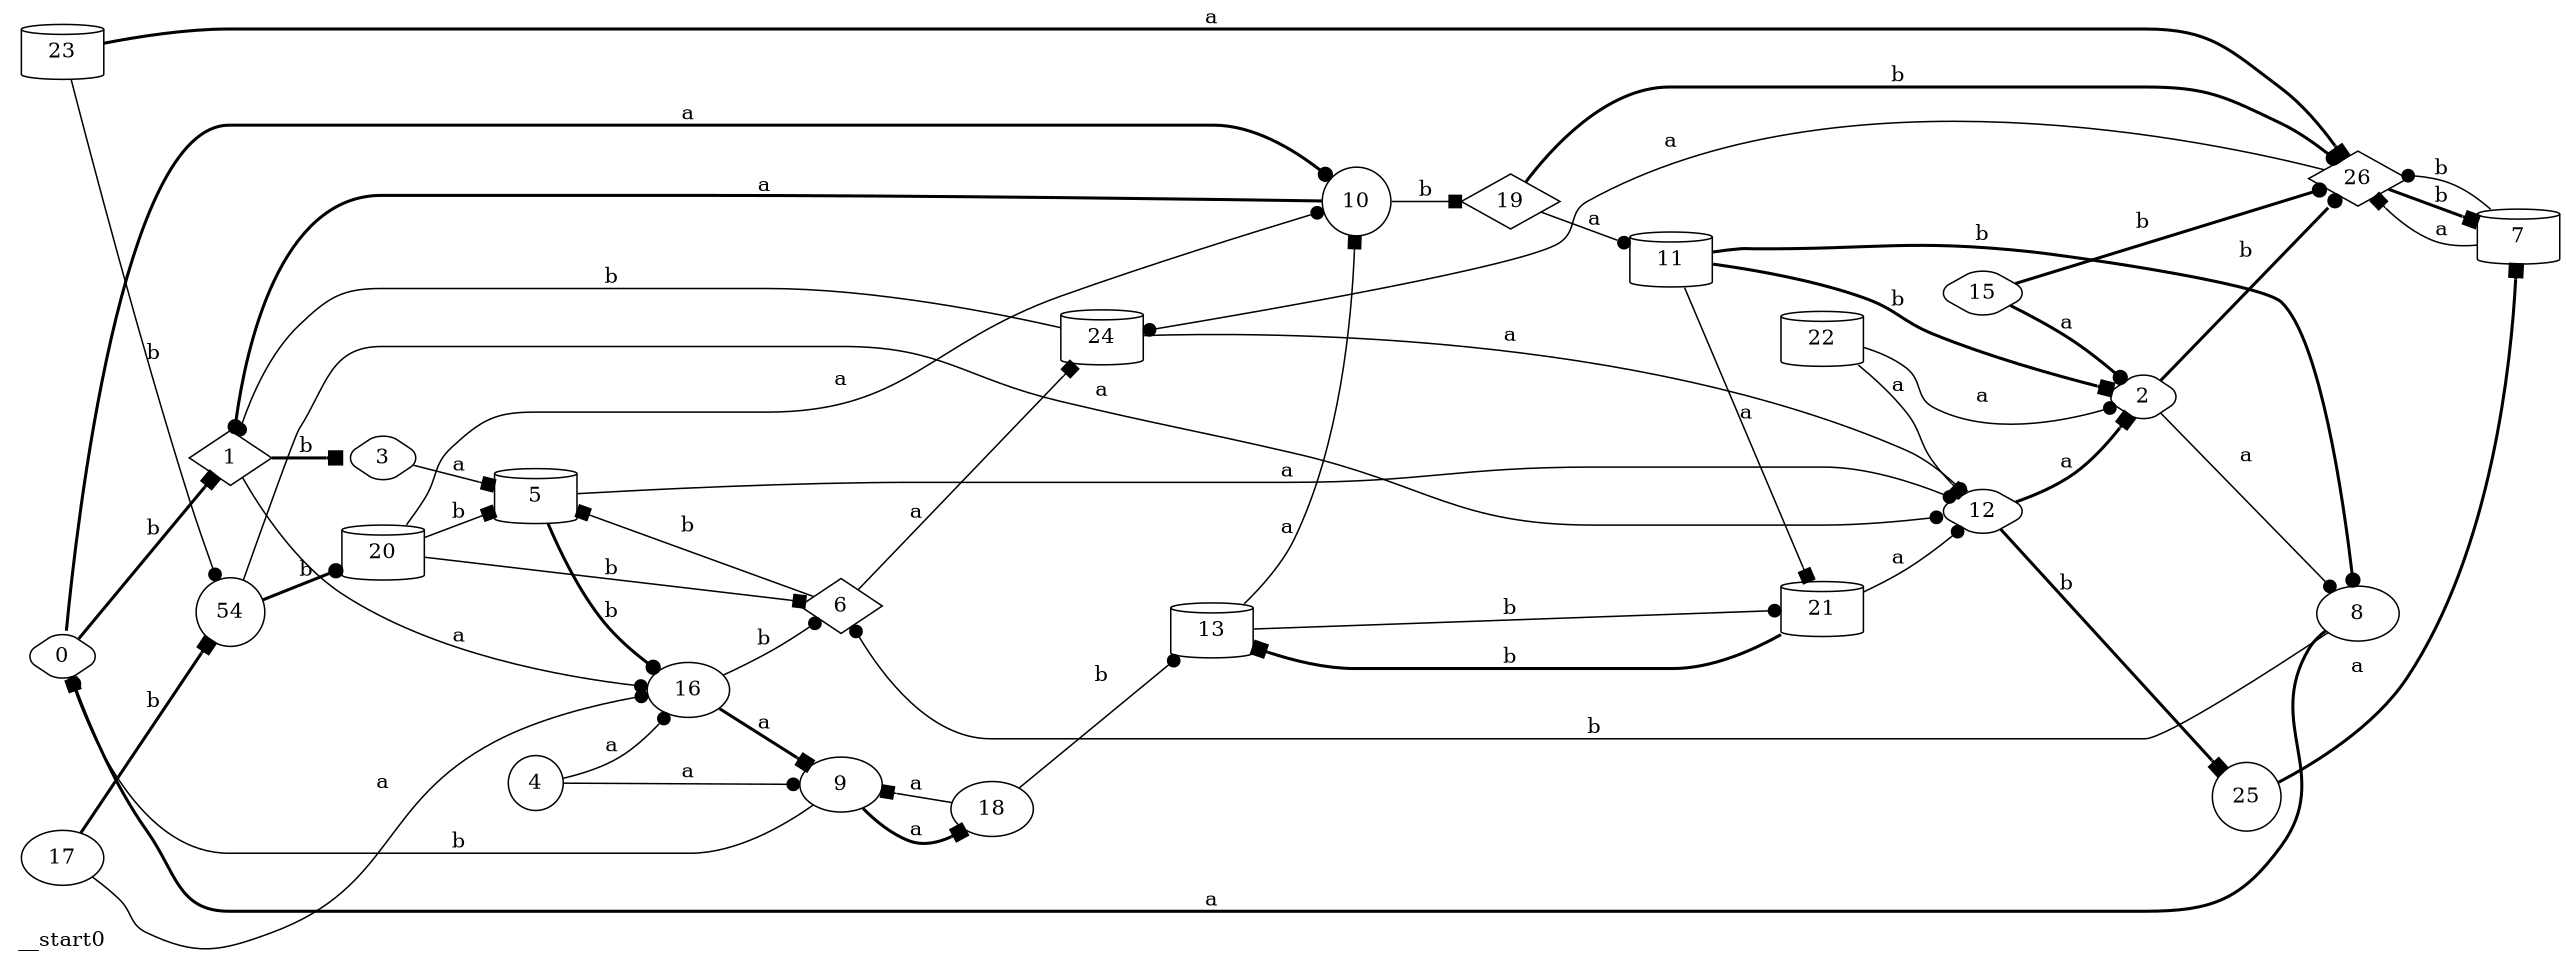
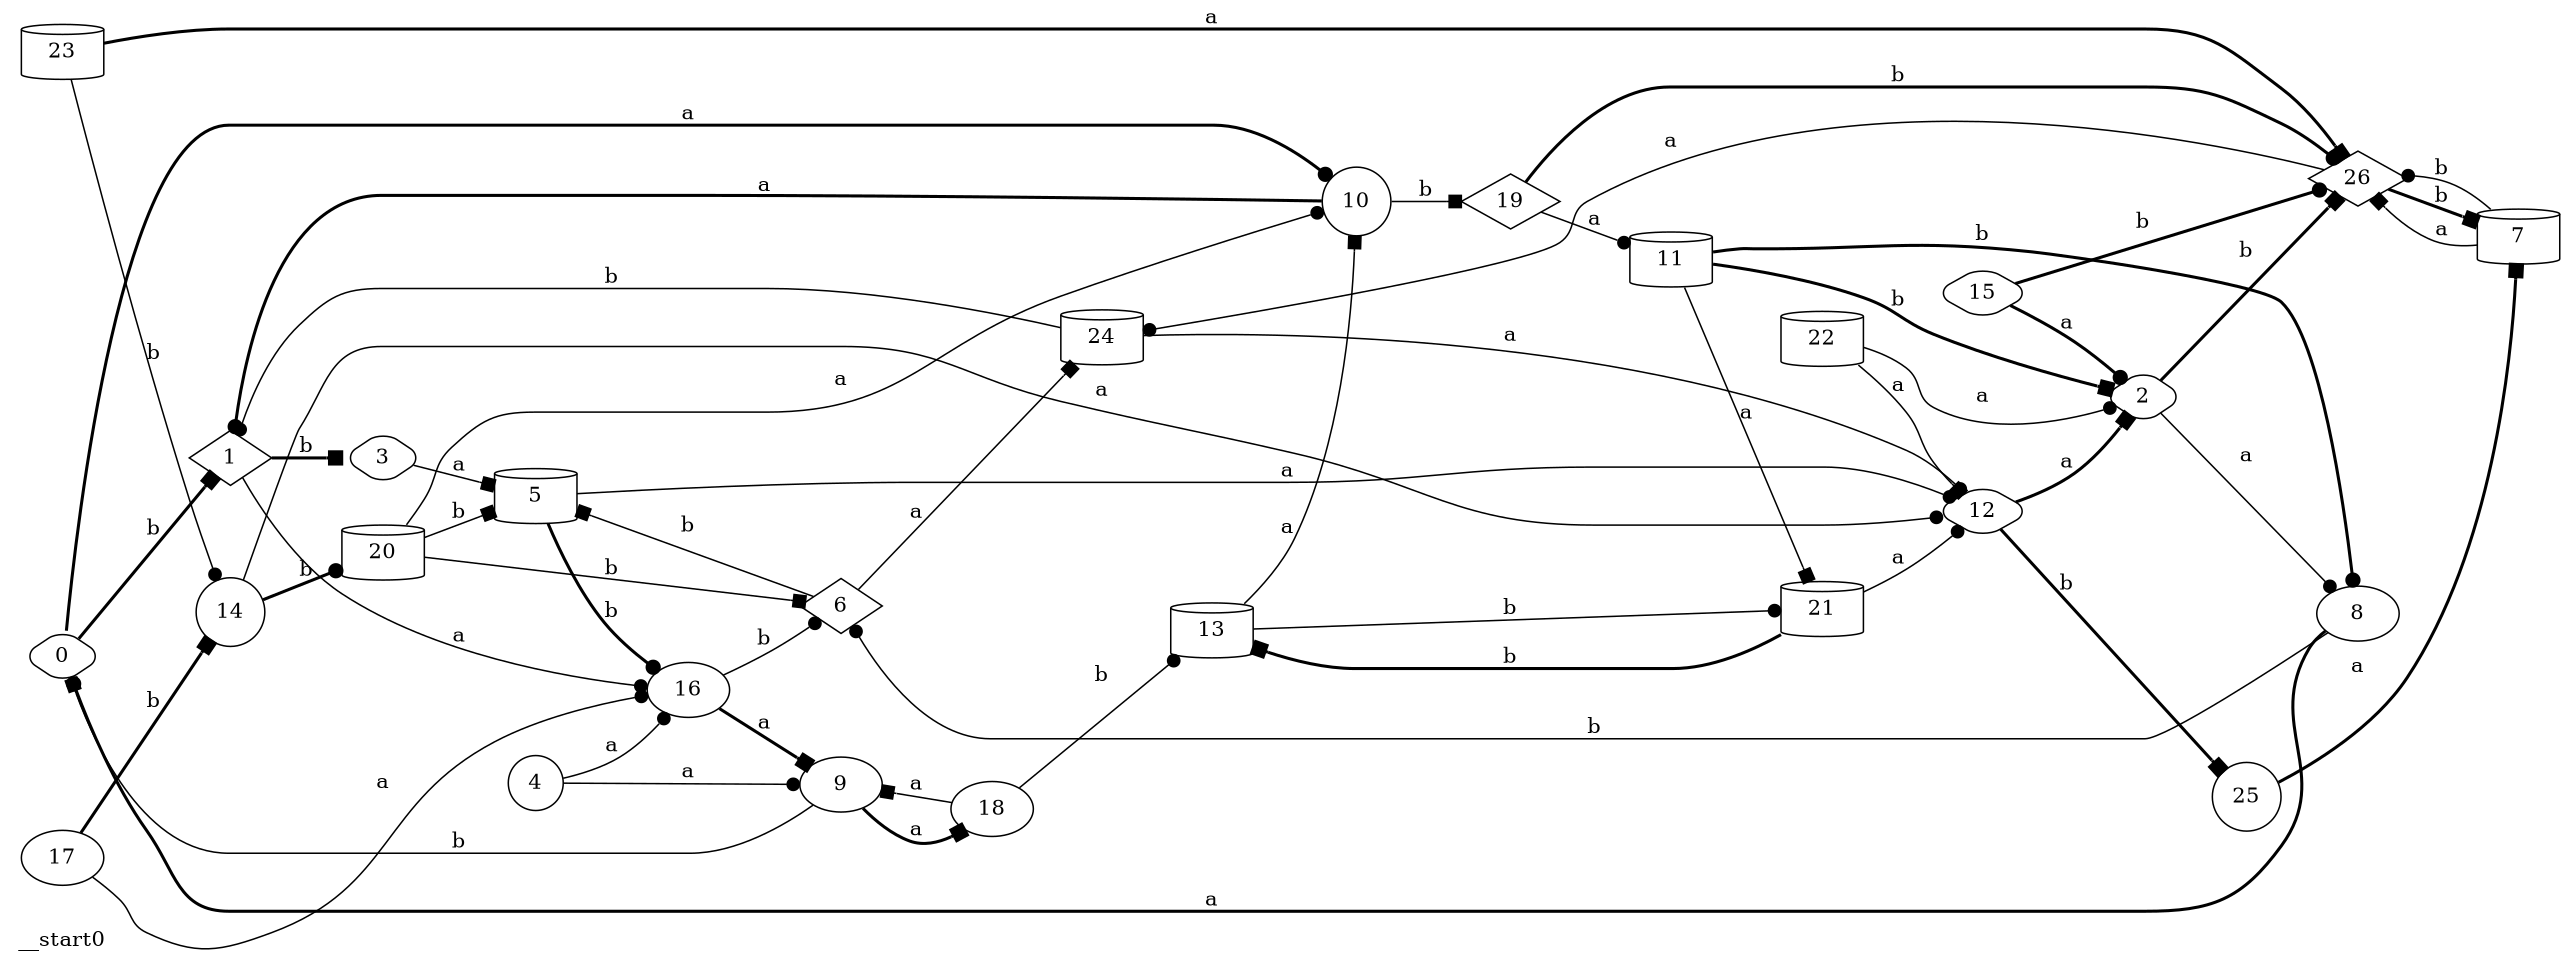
edge "2" -> "26": arrowhead dot -> box
node "54": label "54" -> "14"
